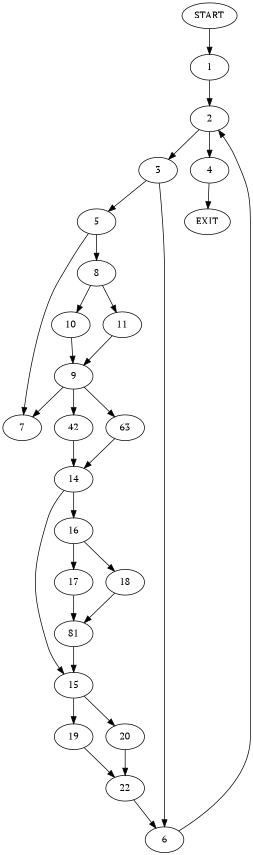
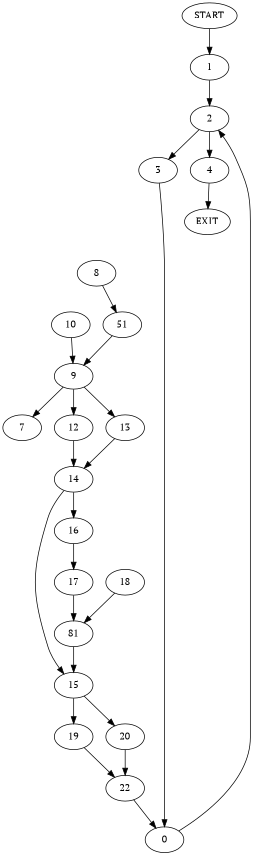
node "5": removed
edge "8" -> "10": removed
node "11": label "11" -> "51"
node "42": label "42" -> "12"
node "63": label "63" -> "13"
edge "16" -> "18": removed
node "6": label "6" -> "0"
